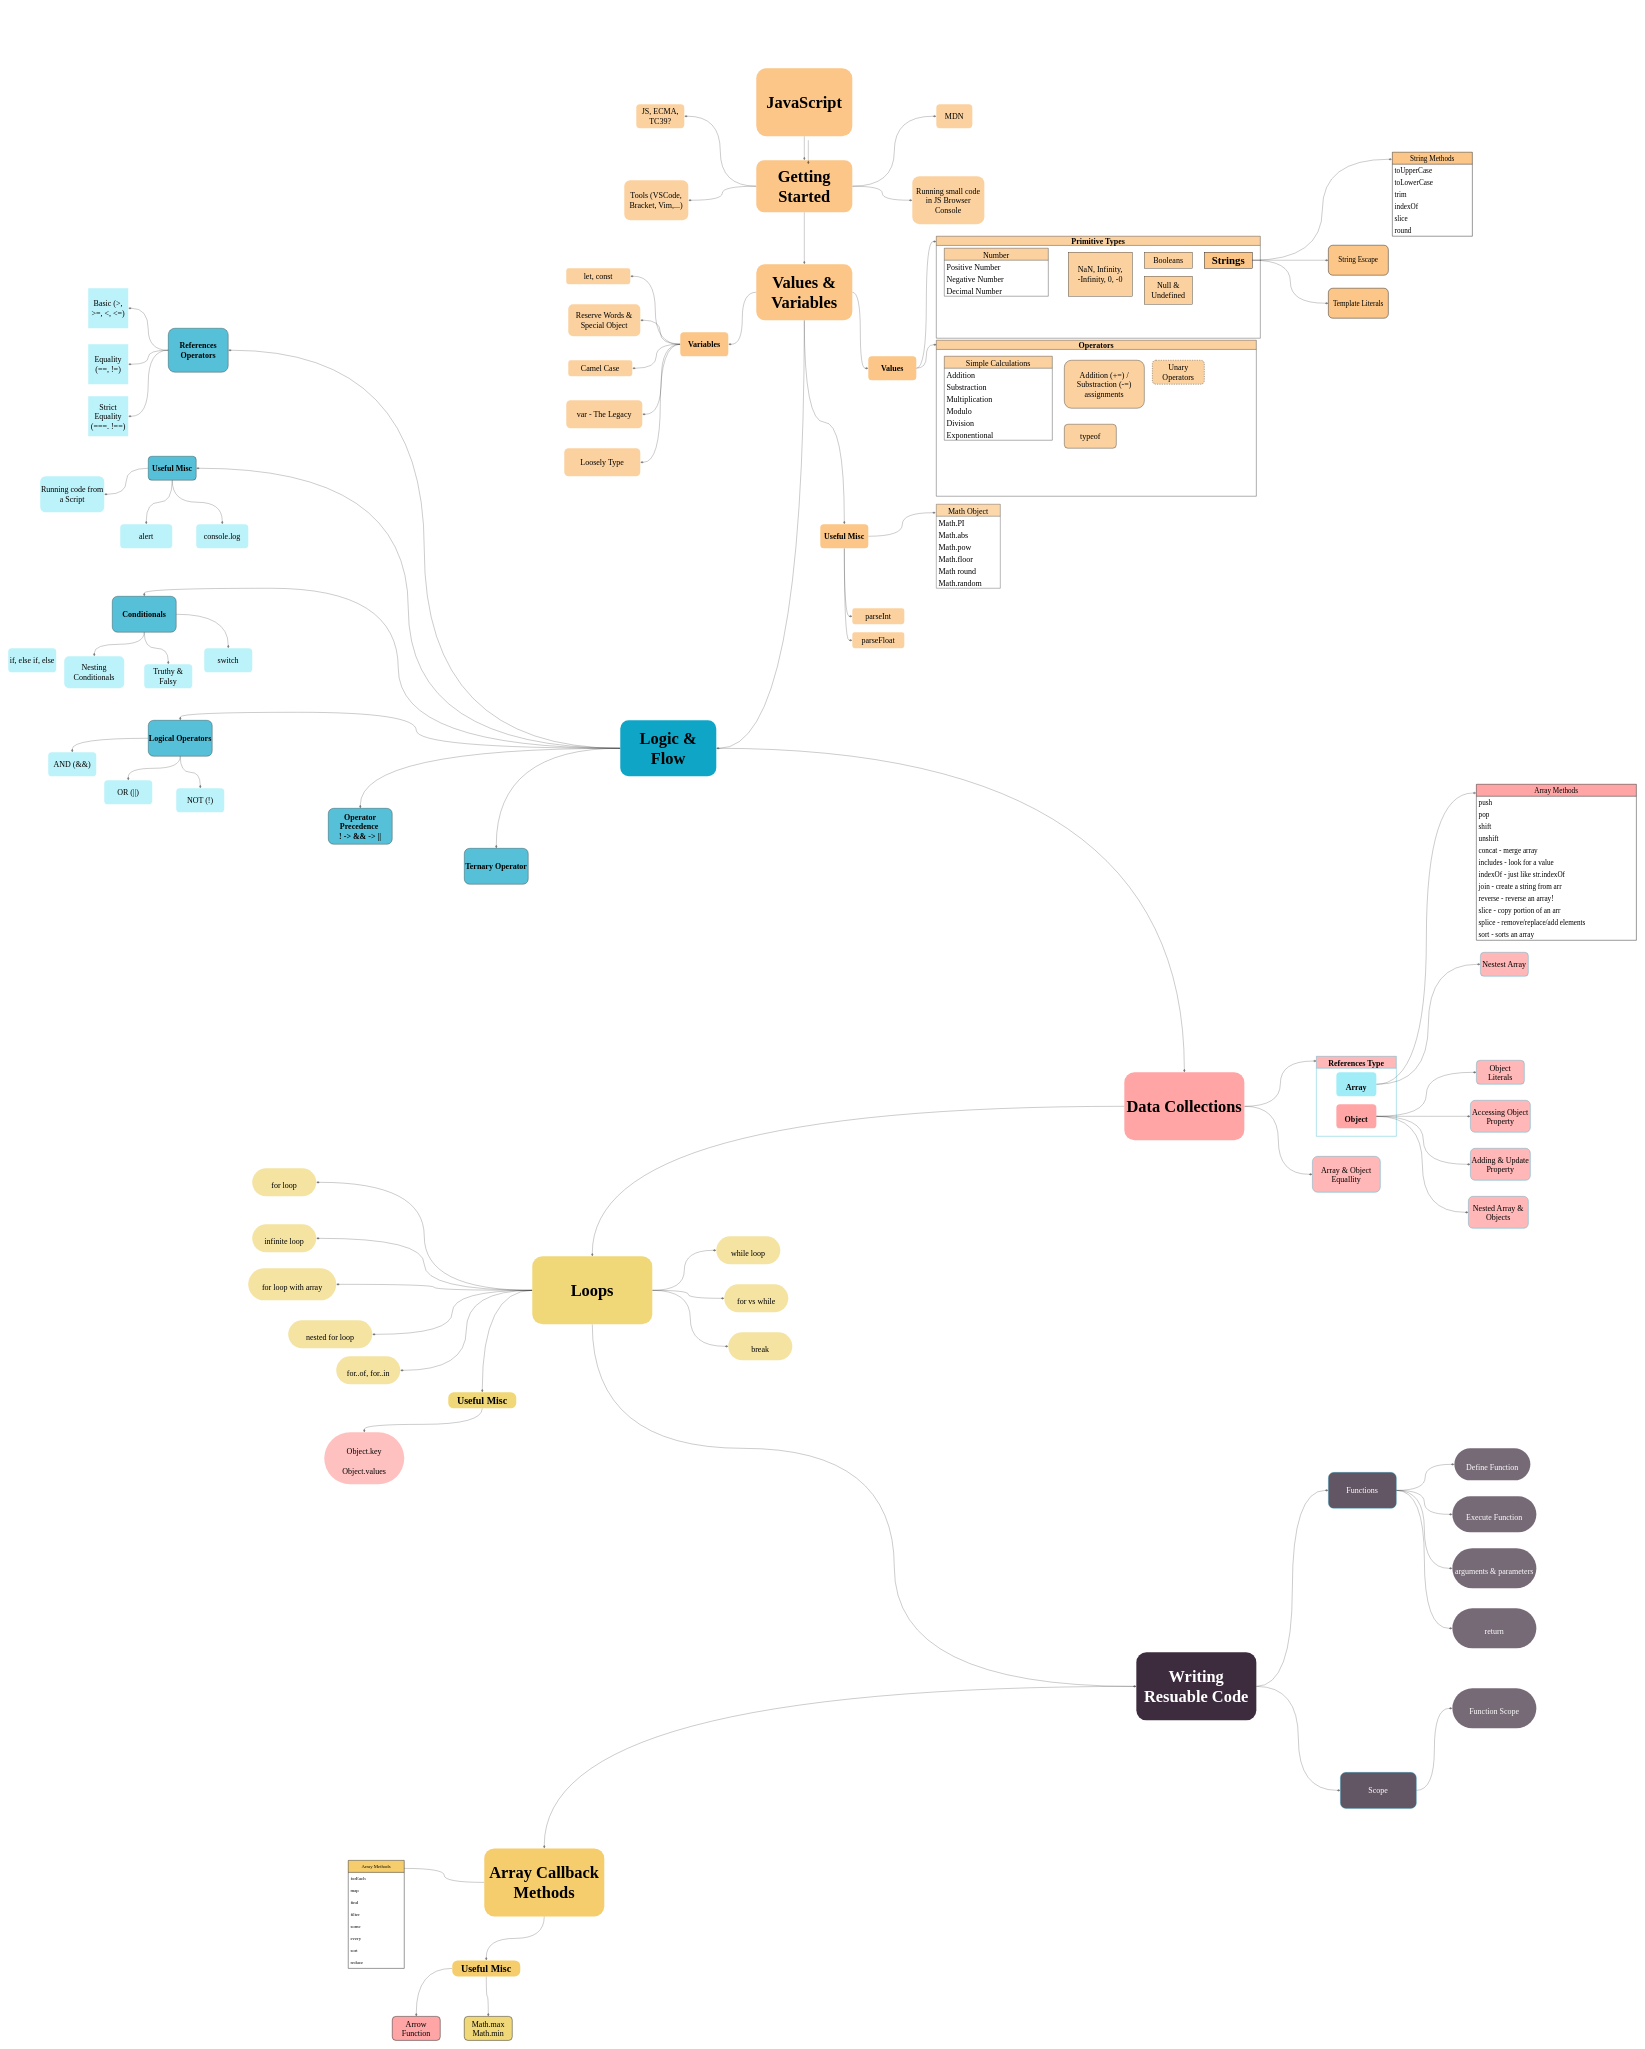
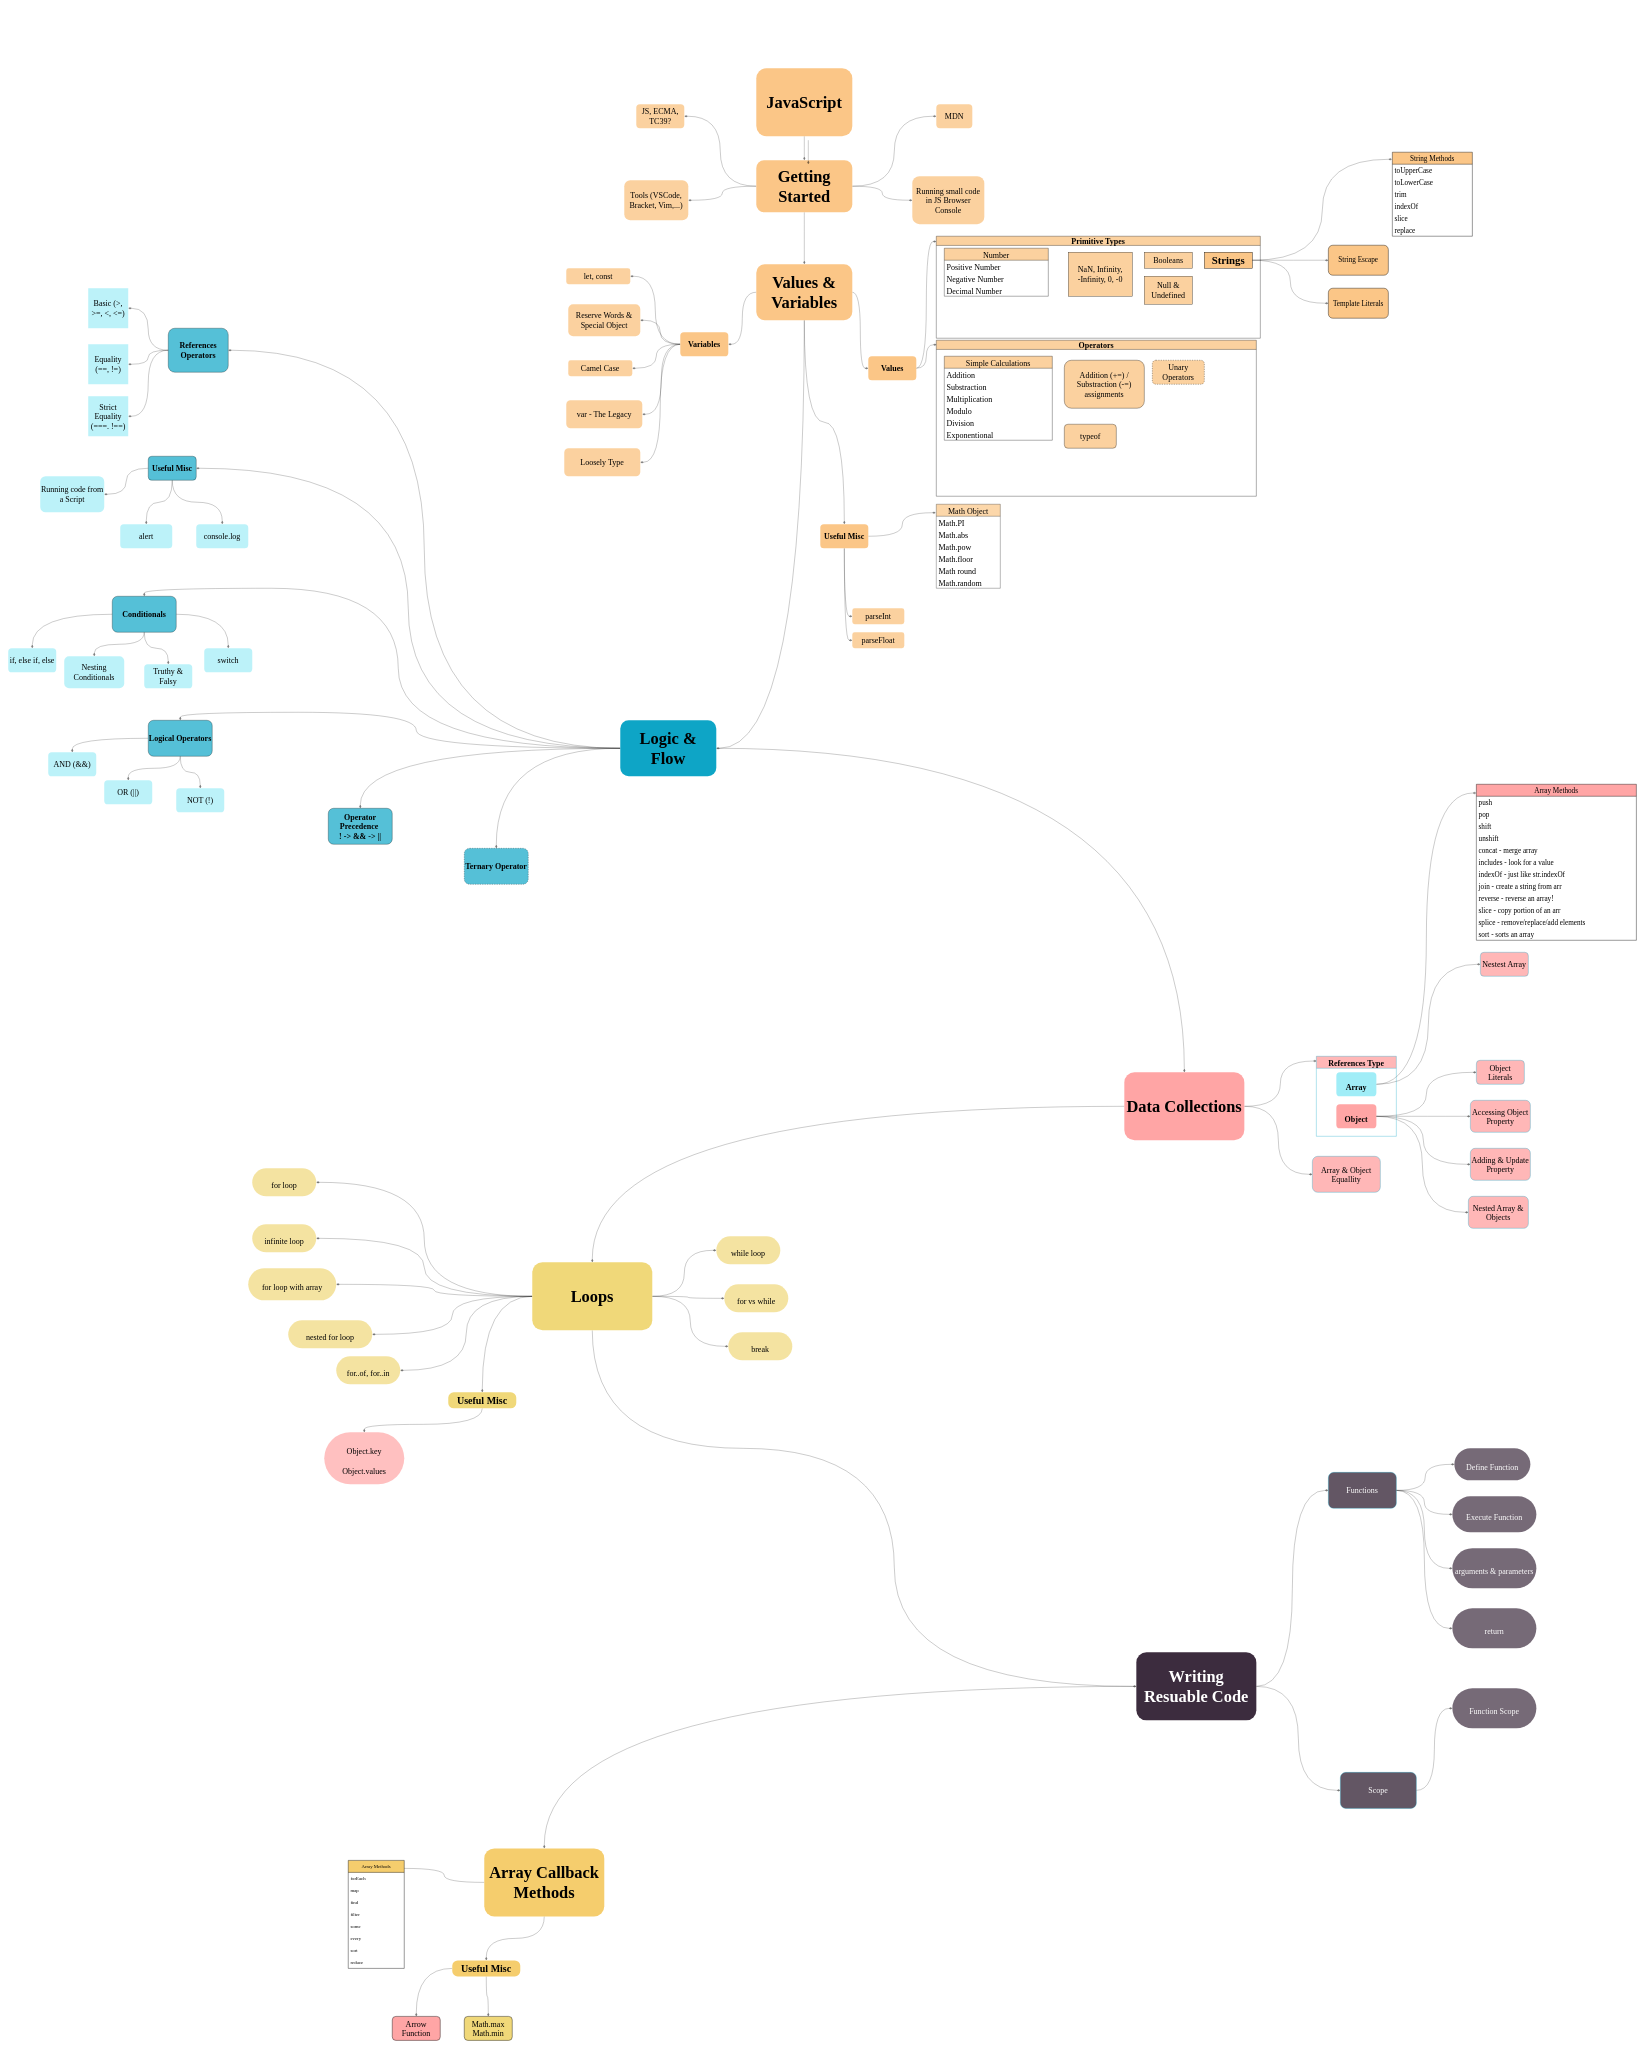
node "round": label "round" -> "replace"
edge "Conditionals" -> "if, else if, else": added
node "Ternary Operator": style solid -> dashed
node "Loops": moved (592, 1290) -> (592, 1296)
